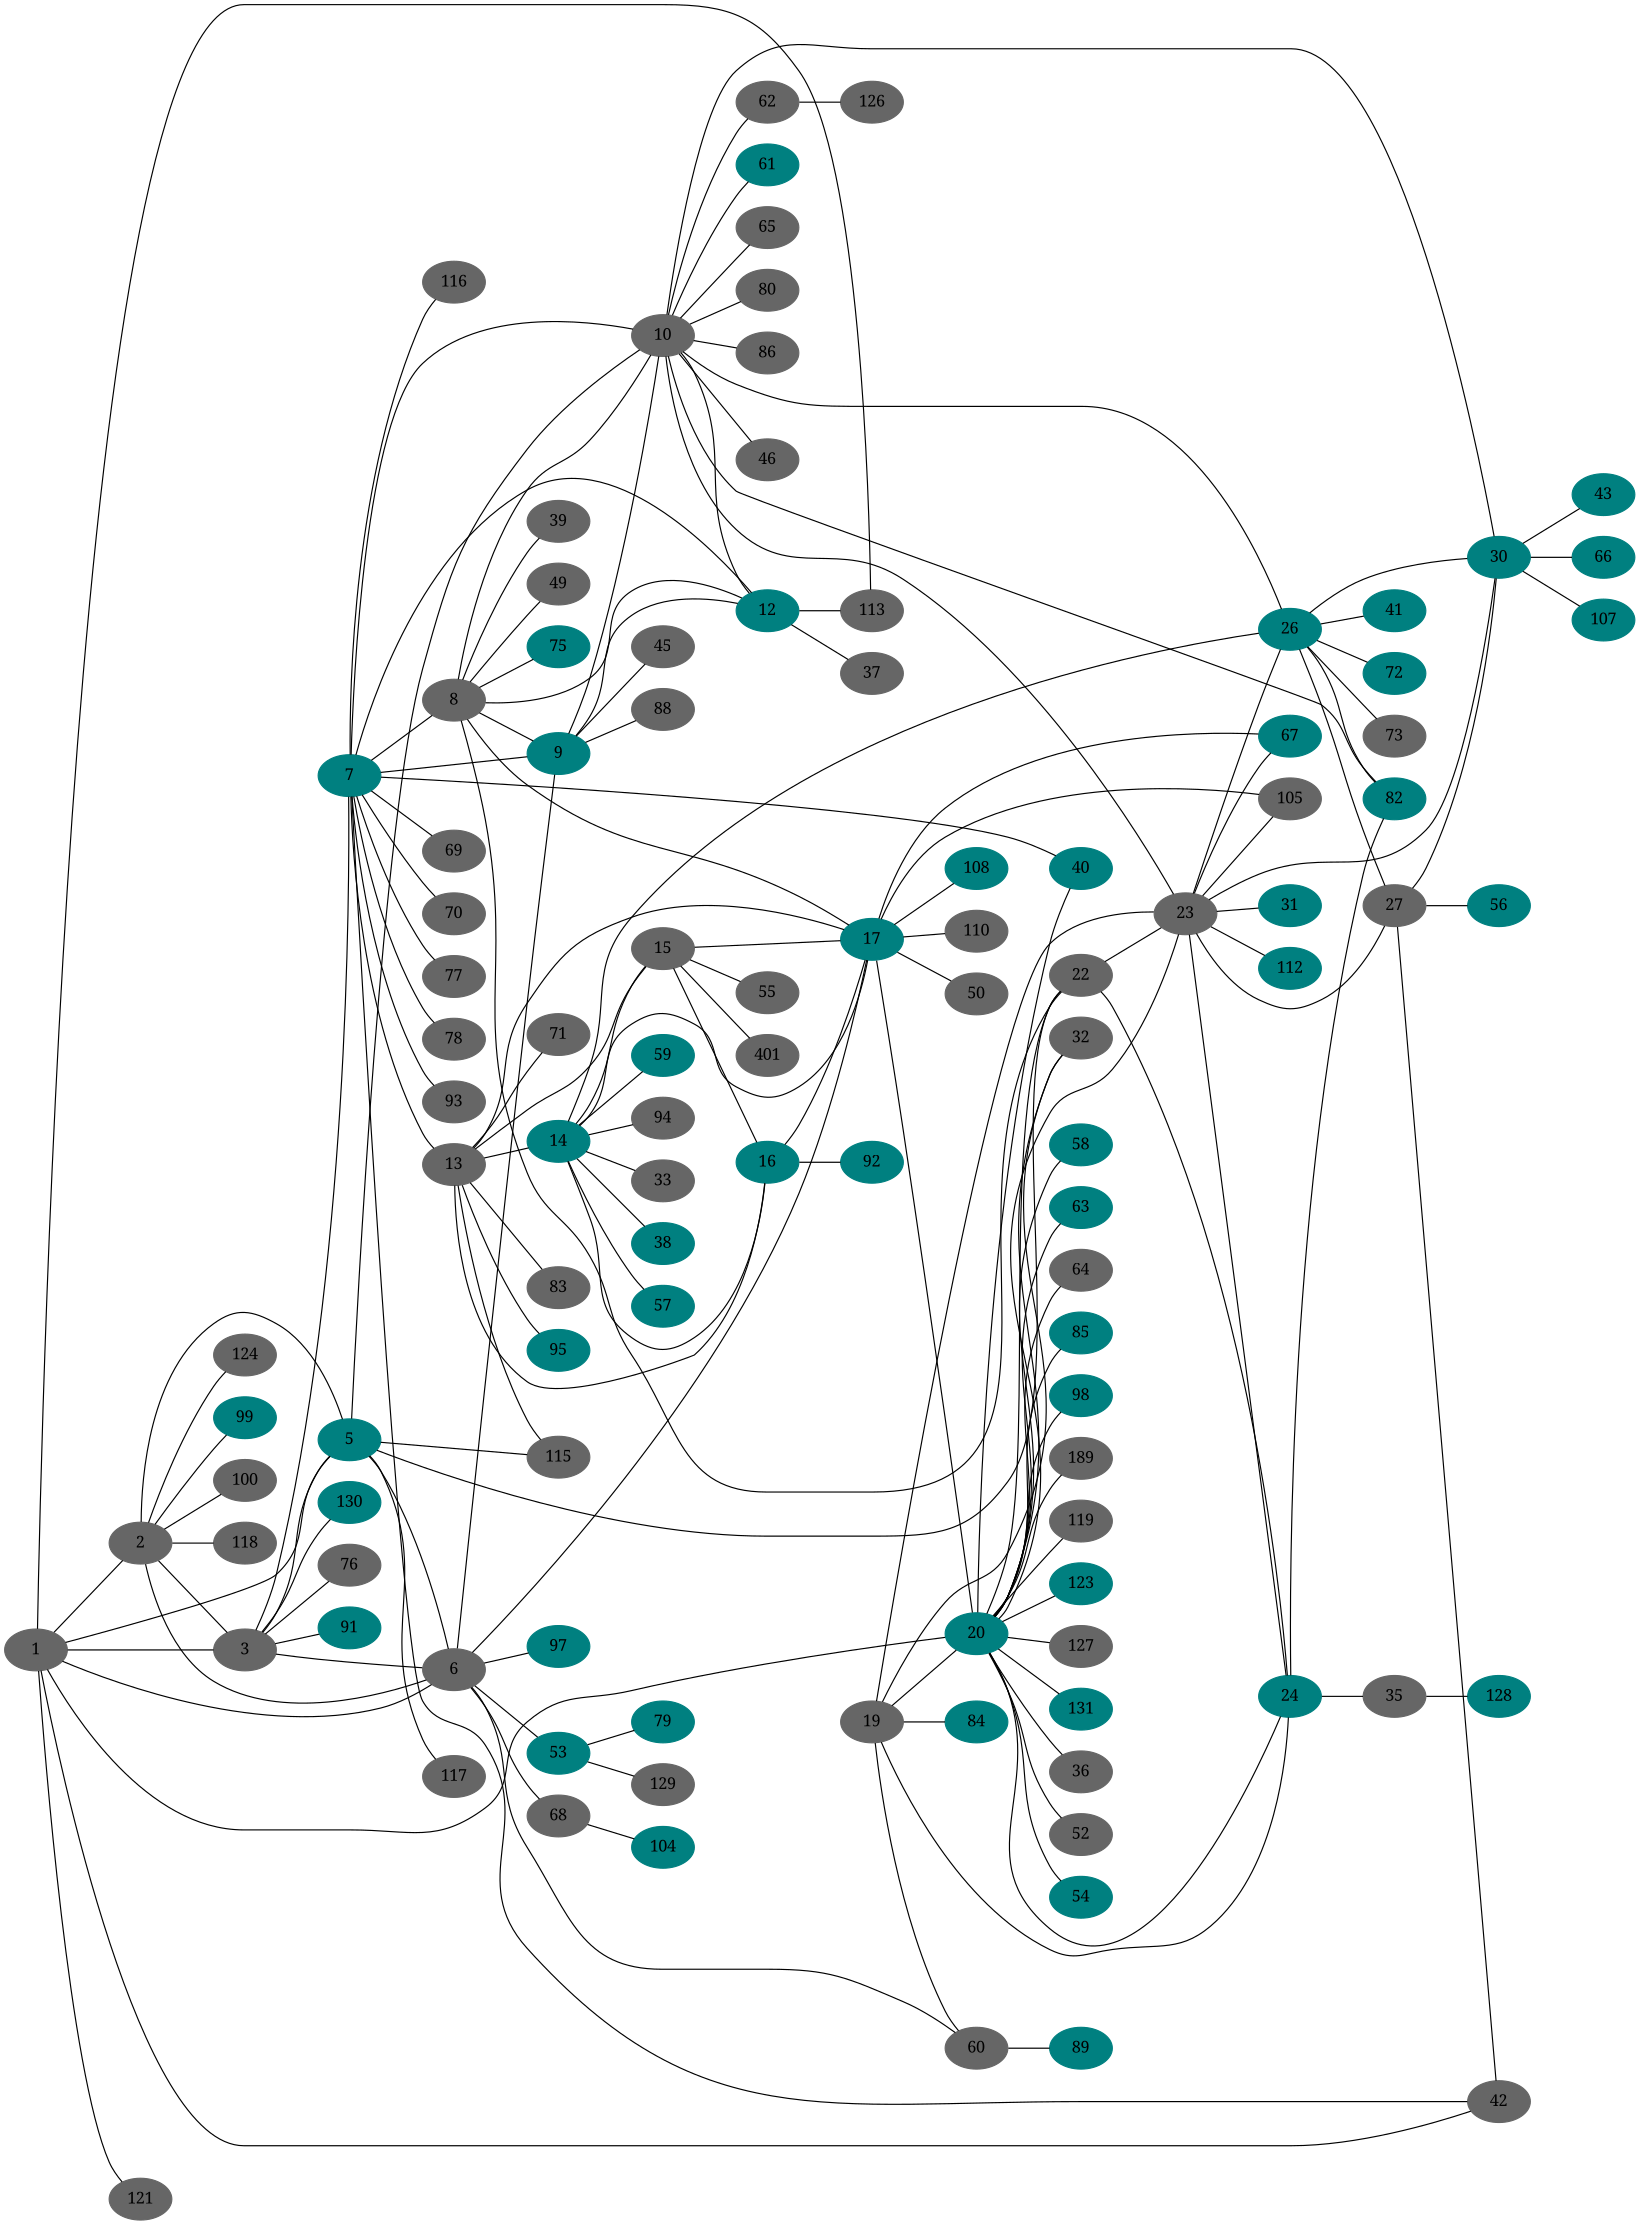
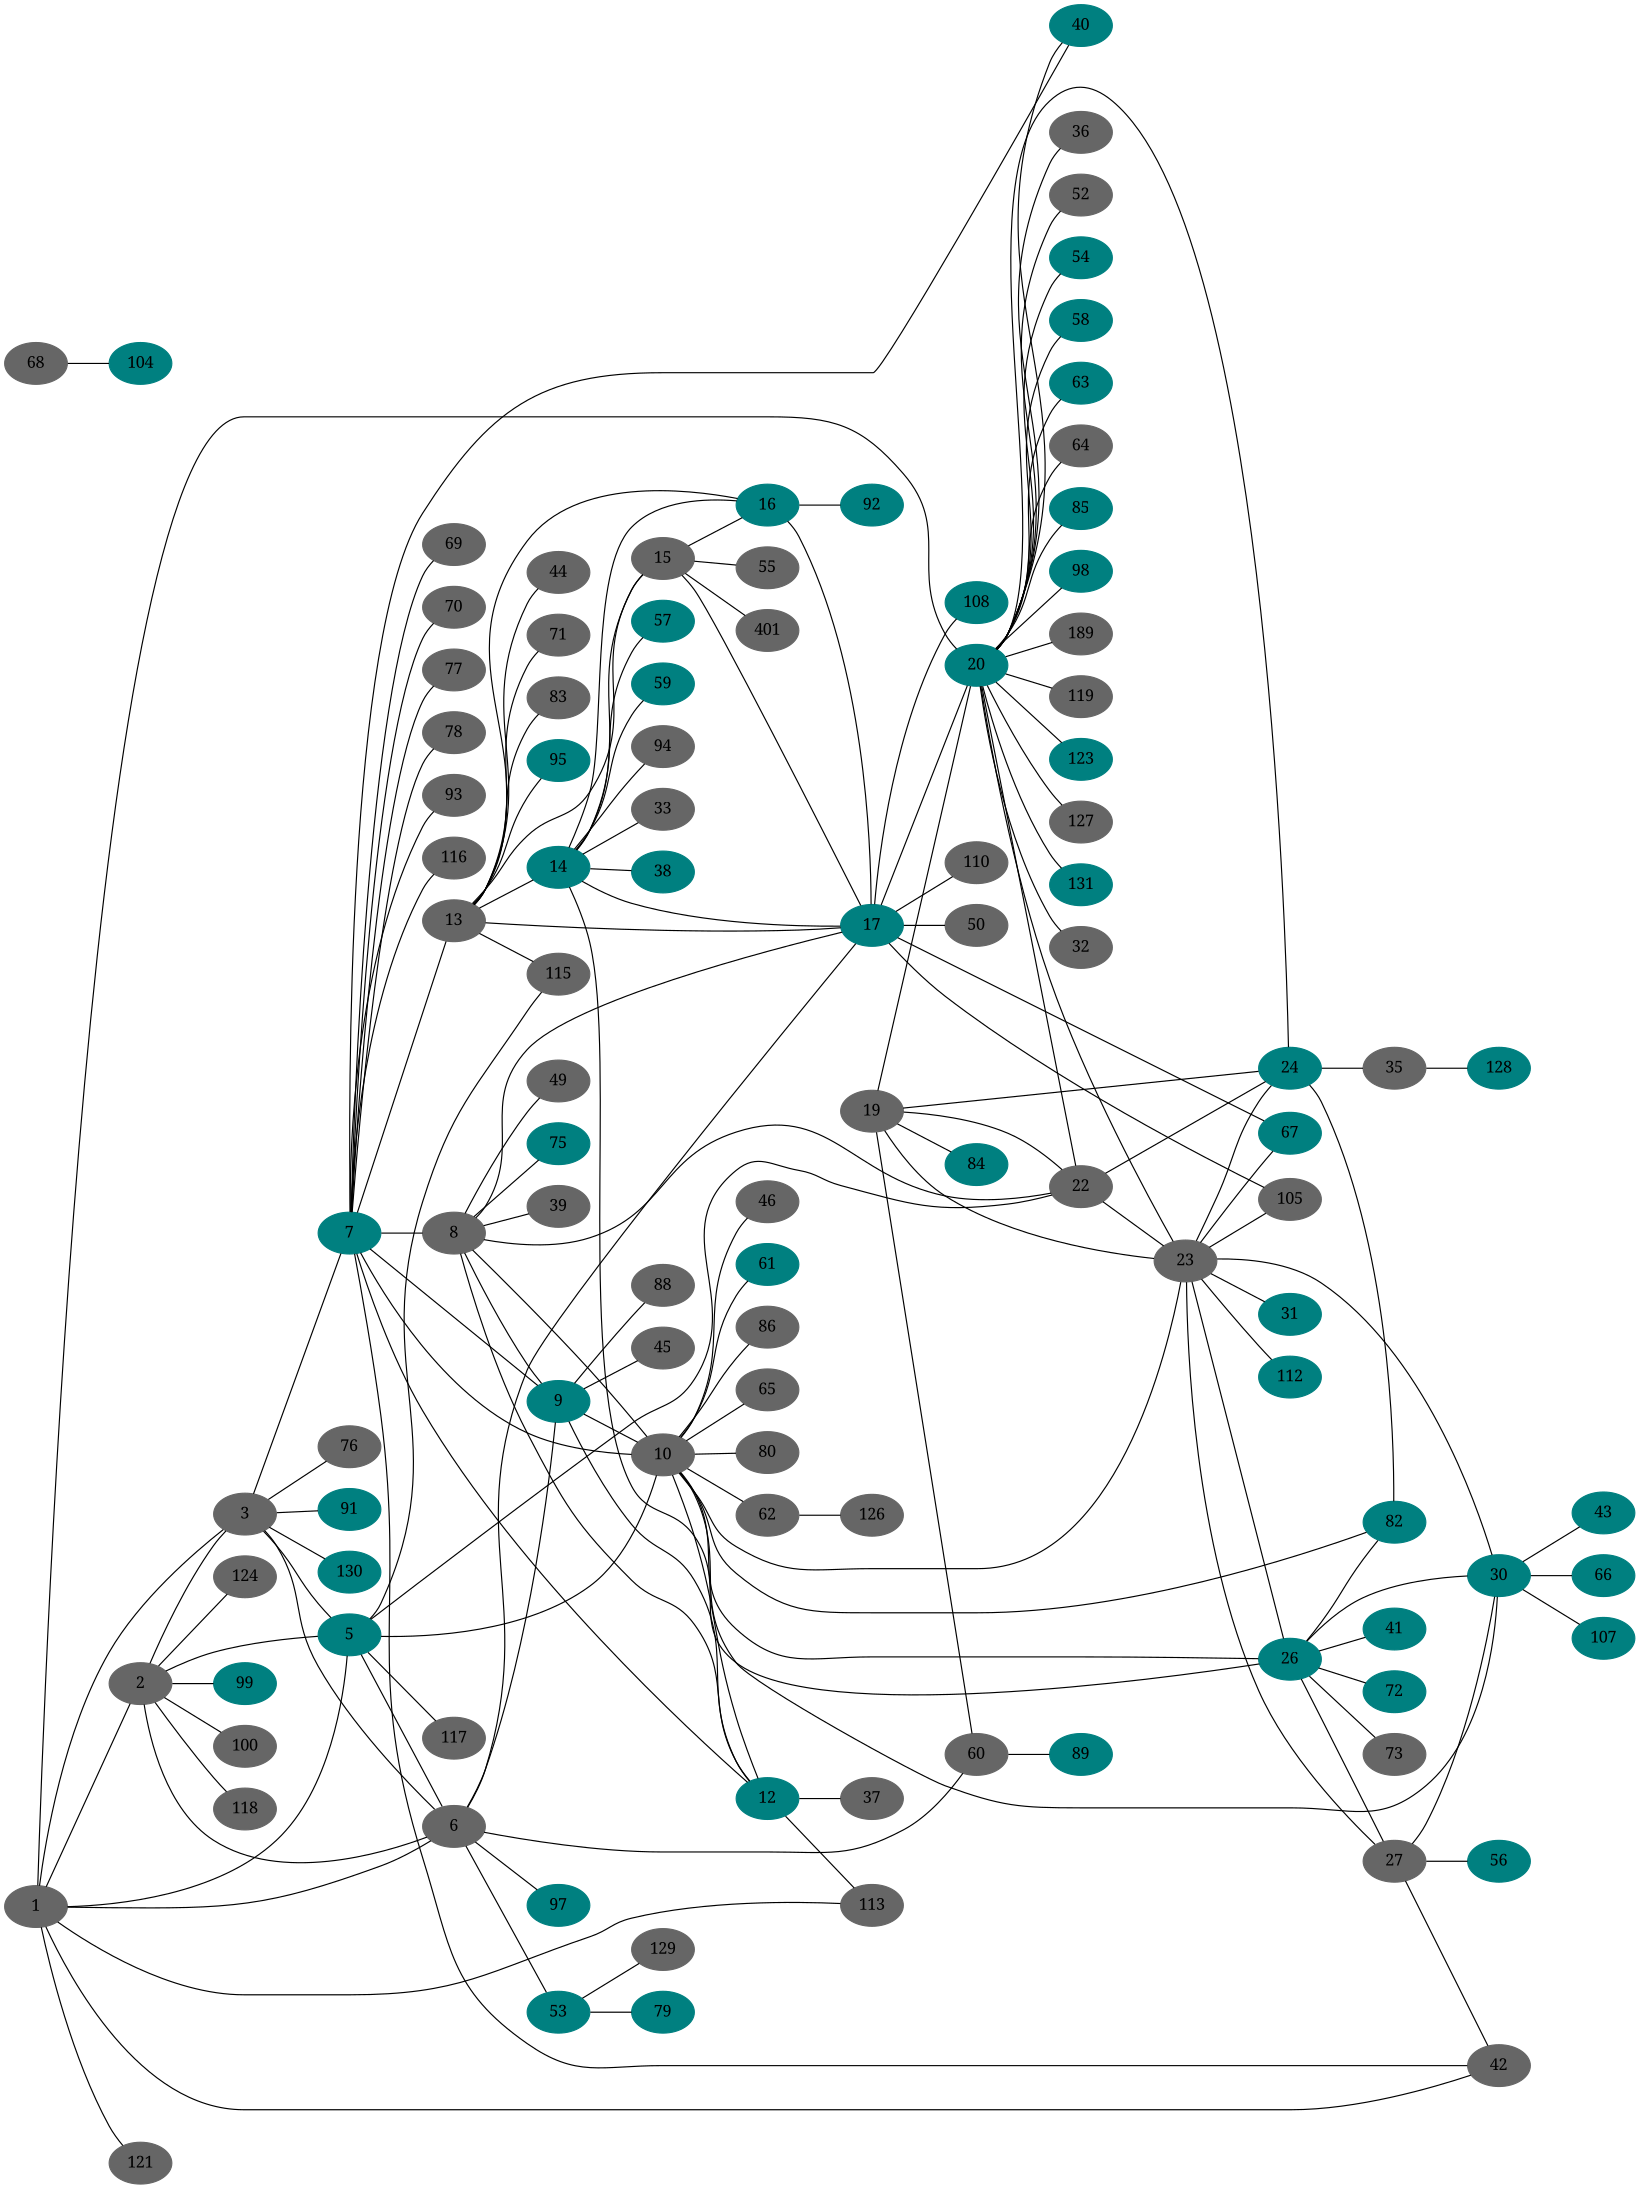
node "44": added
edge "32" -- "19": now "22" -- "19"
edge "6" -- "68": removed
